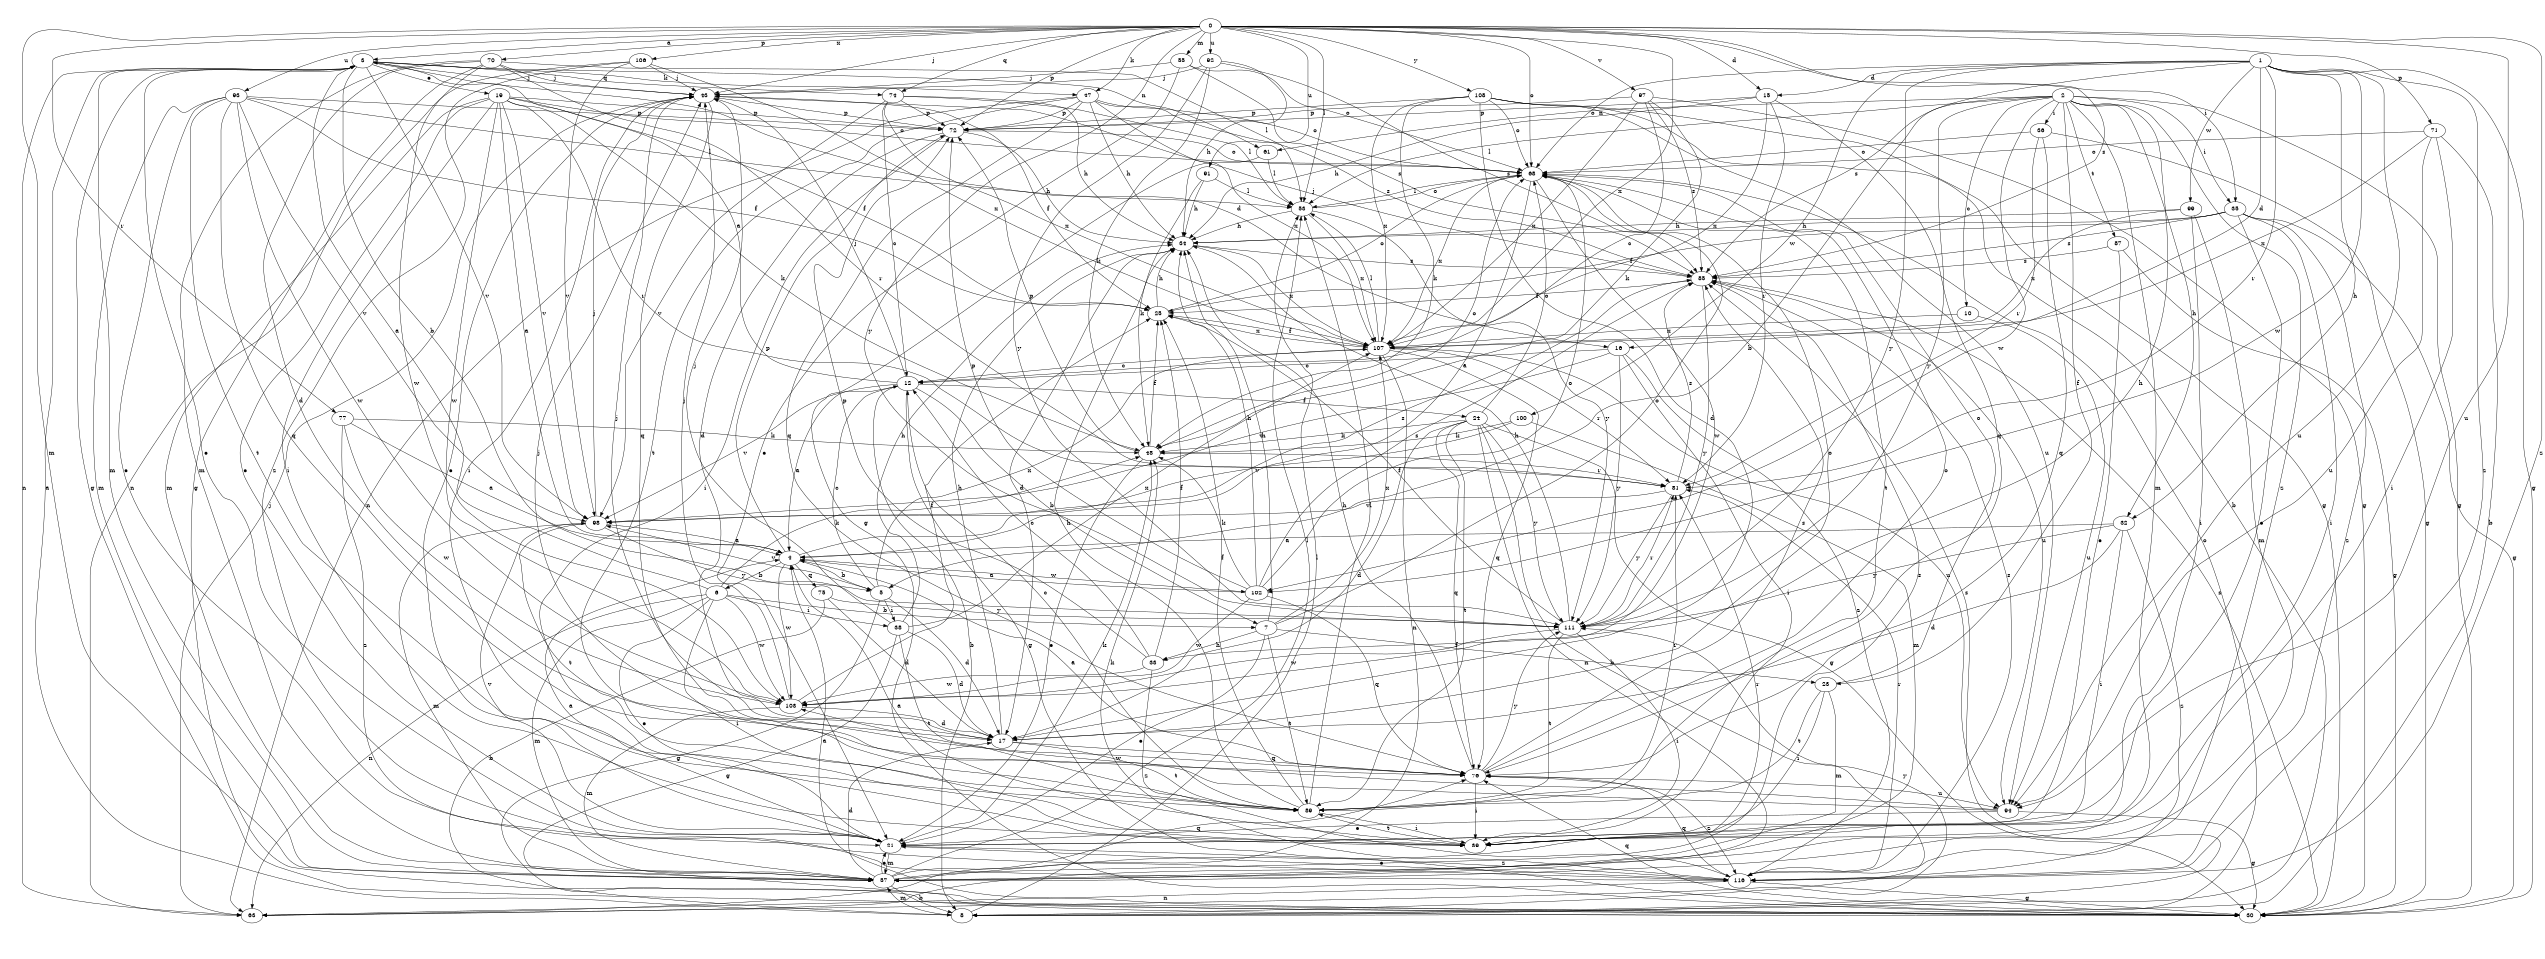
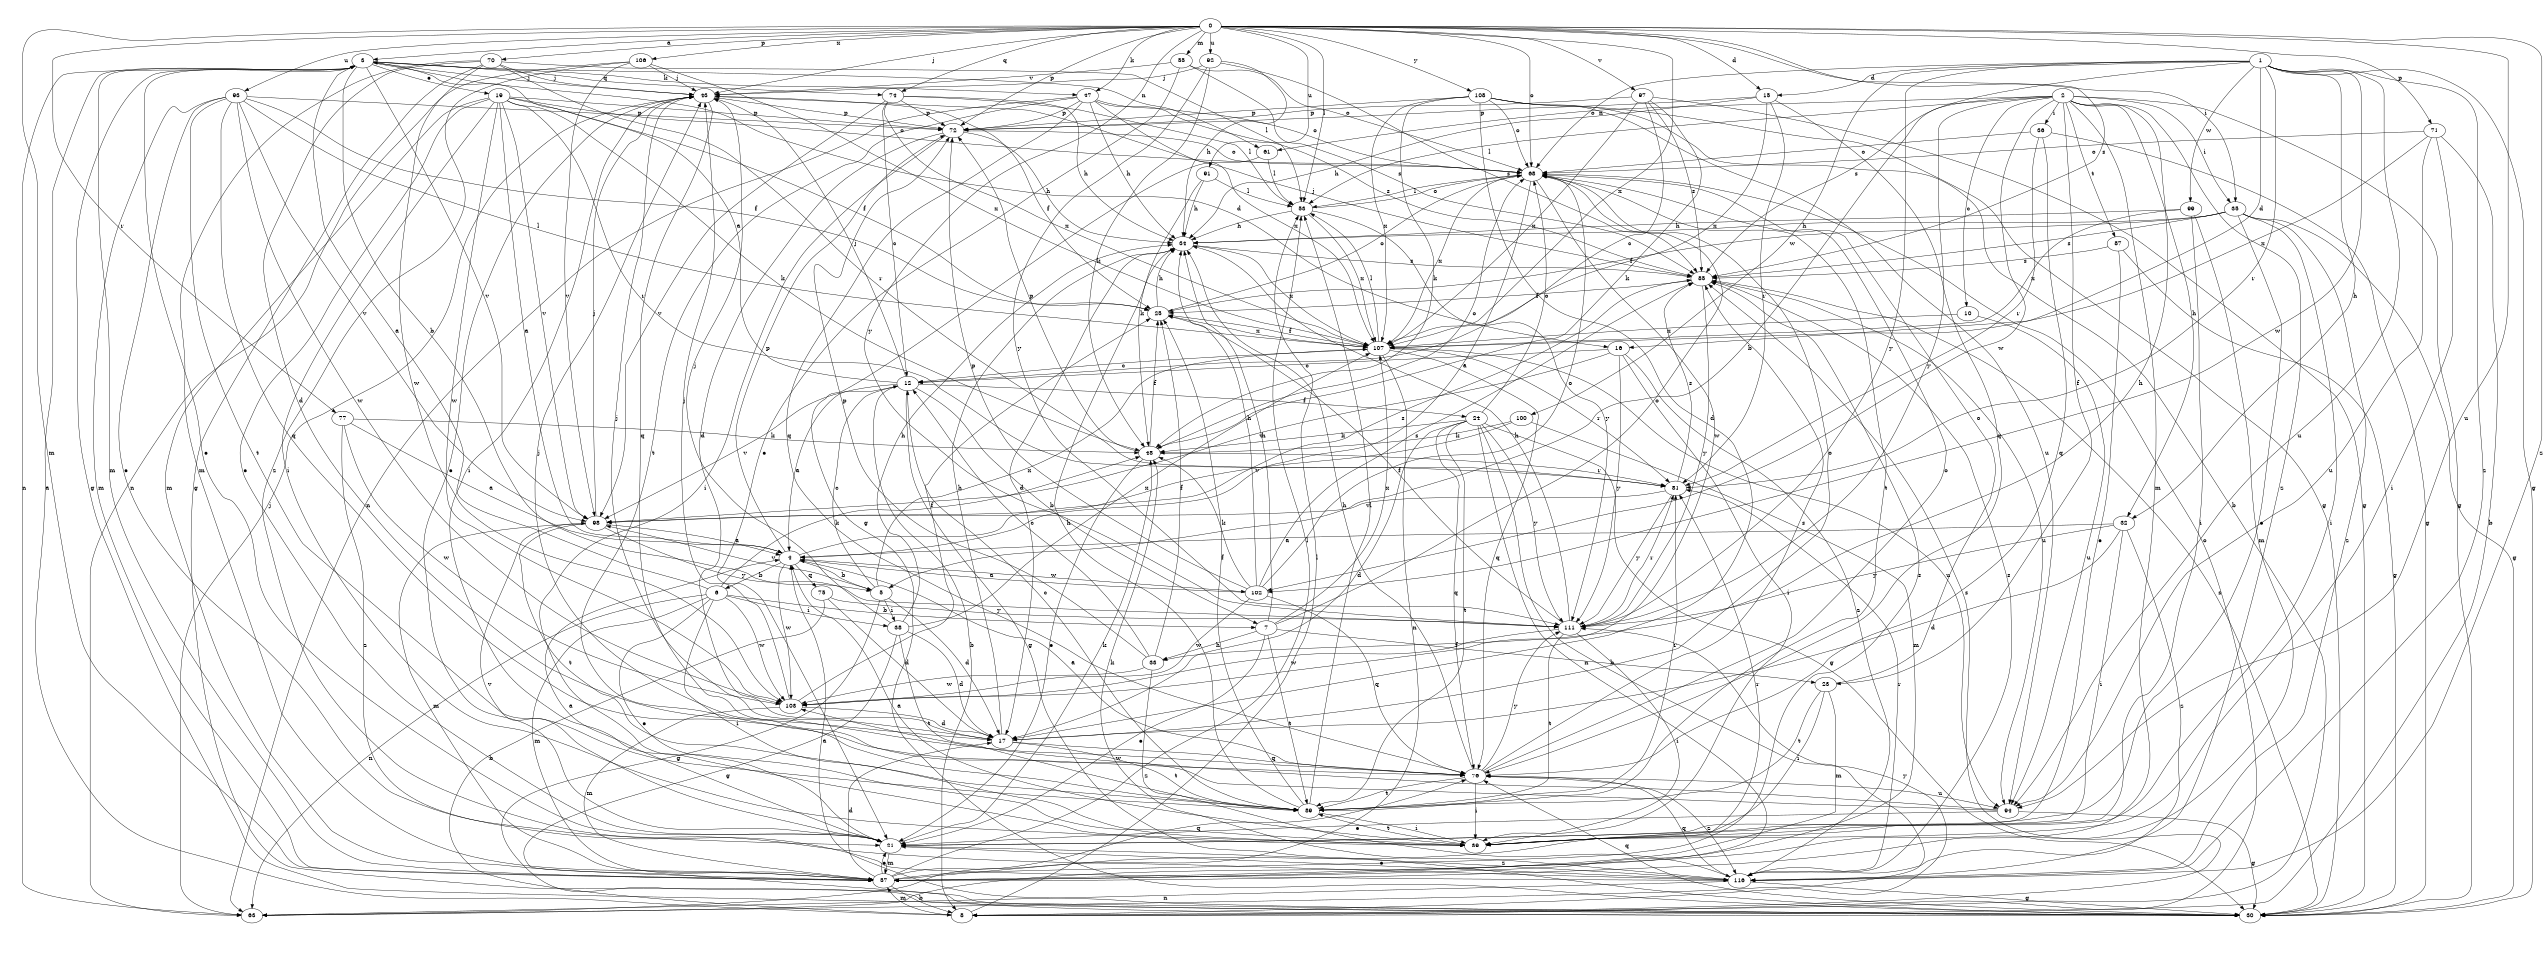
edge "55" -> "43": label "j" -> "v"
edge "93" -> "53": now "93" -> "107"
edge "76" -> "89": added, label "t"
